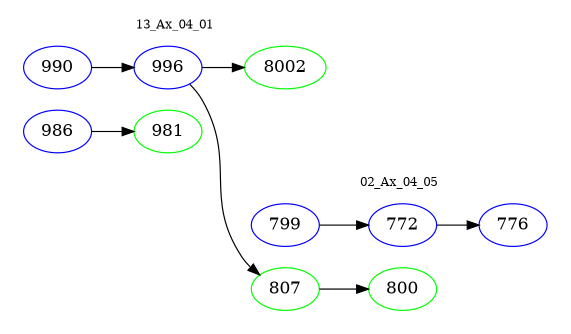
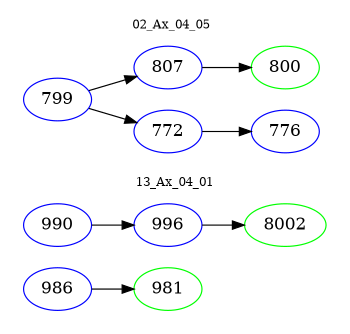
edge "996" -> "807": now "799" -> "807"
node "807": color green -> blue
